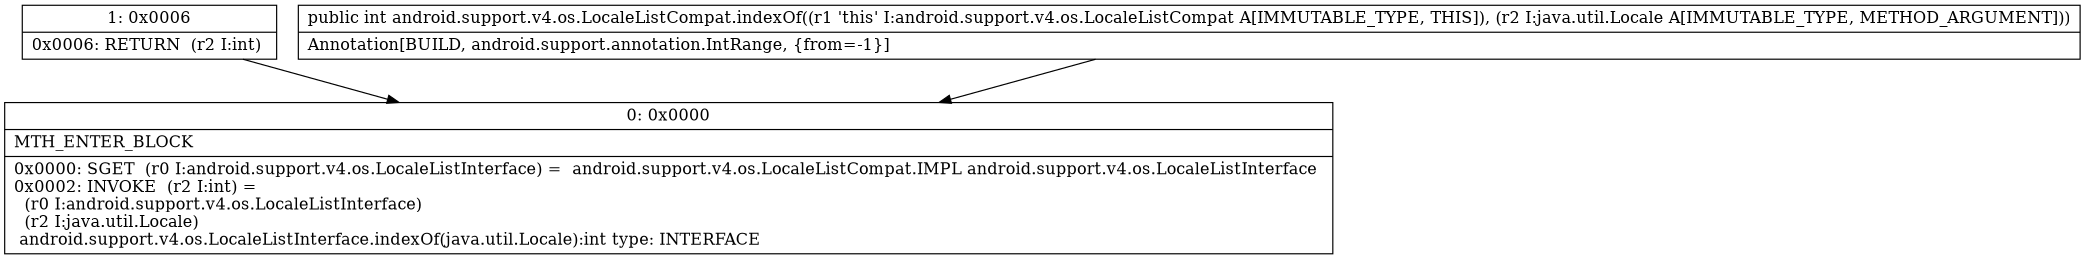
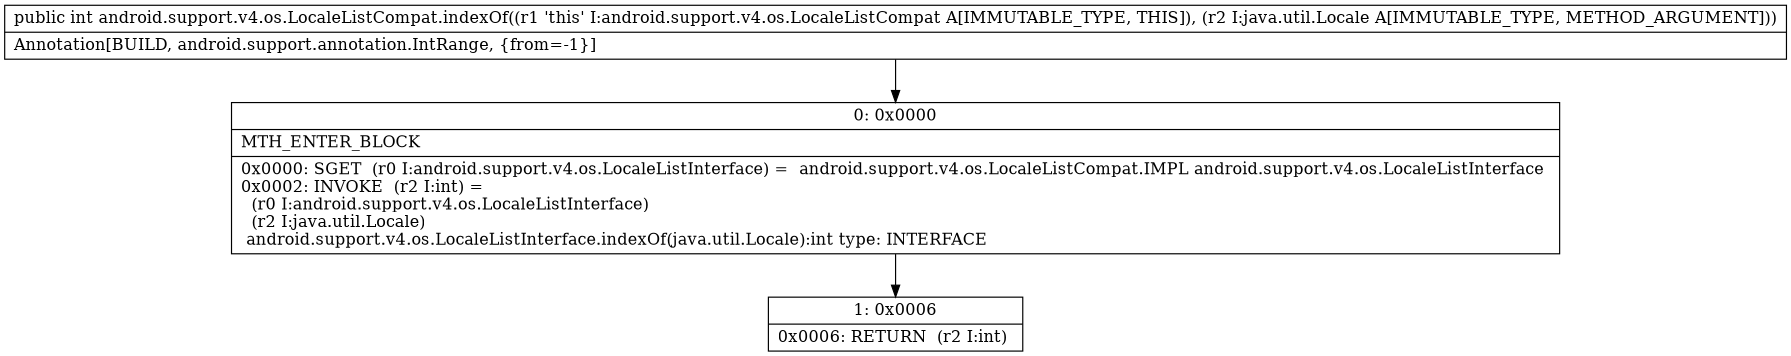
edge "1: 0x0006" -> "0: 0x0000": reversed
